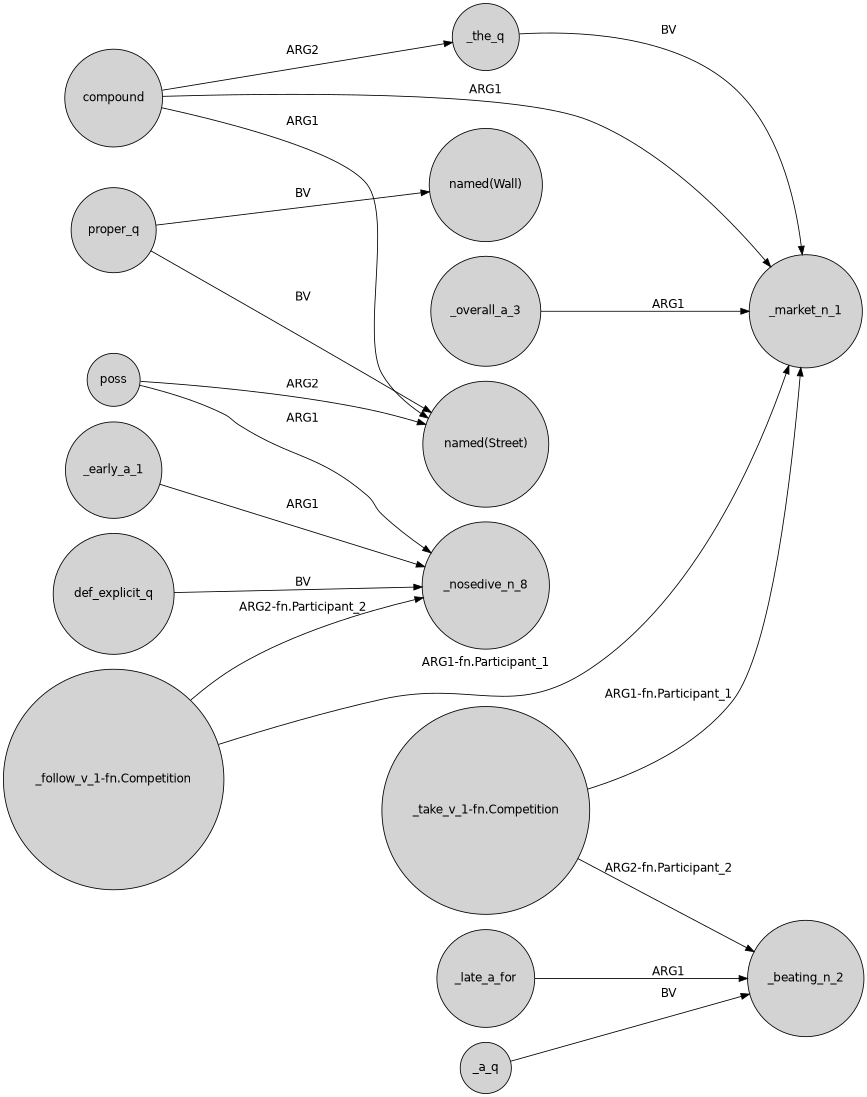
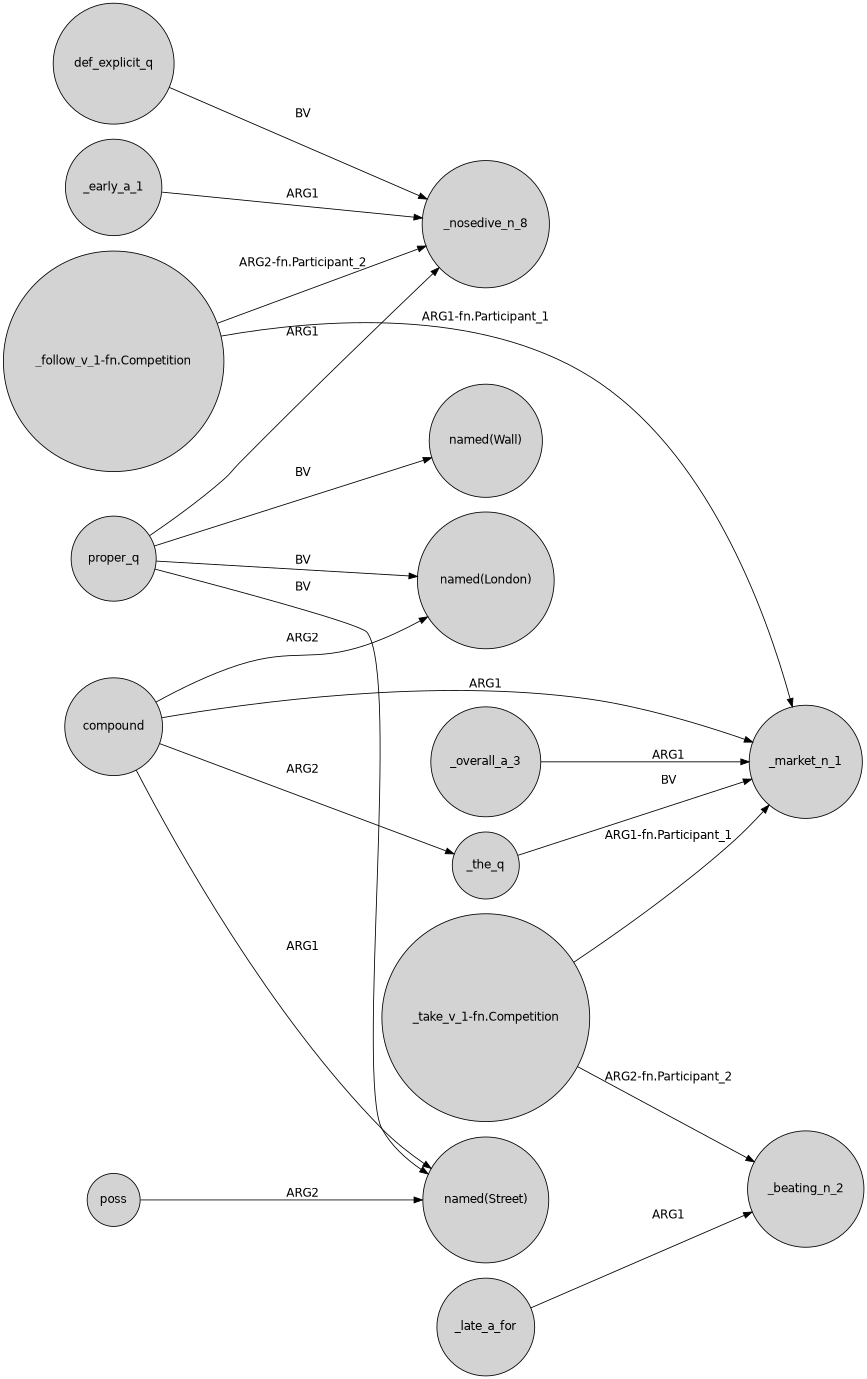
edge "poss" -> "_nosedive_n_8": now "proper_q" -> "_nosedive_n_8"
node "named(London)": added
node "_a_q": removed
